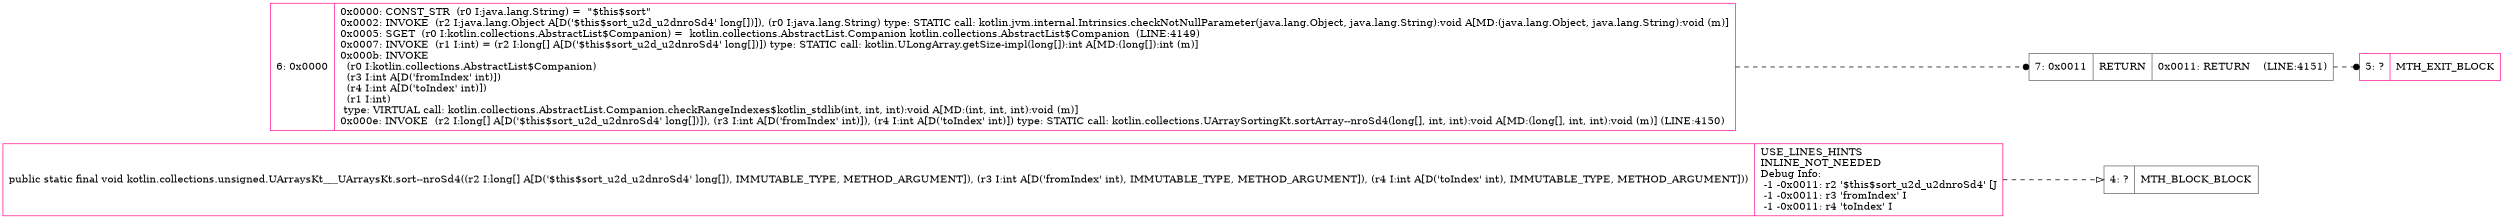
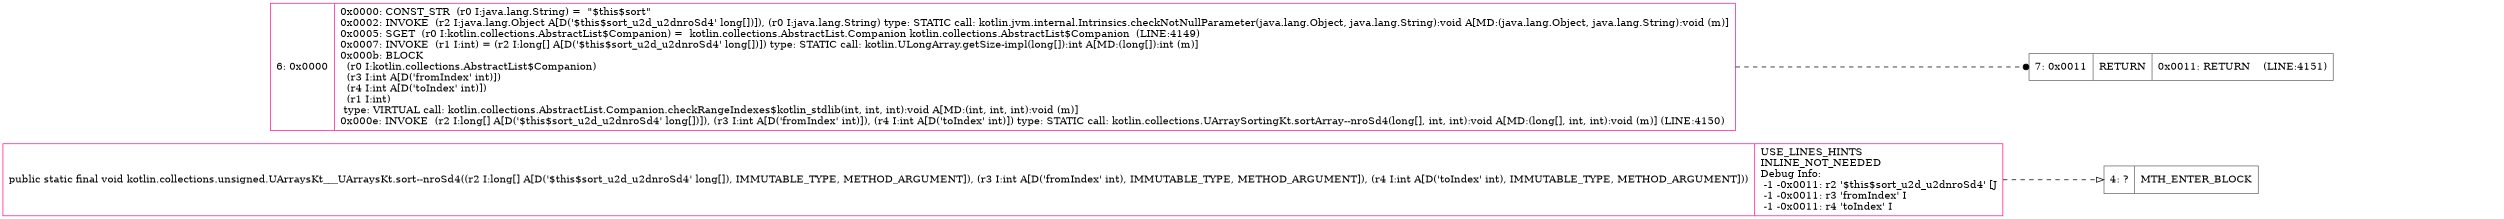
node "6: 0x0000": text "0x000b: INVOKE" -> "0x000b: BLOCK"
node "5: ?": removed
node "4: ?": text "MTH_BLOCK_BLOCK" -> "MTH_ENTER_BLOCK"
